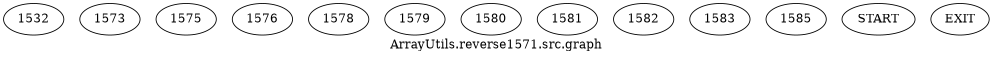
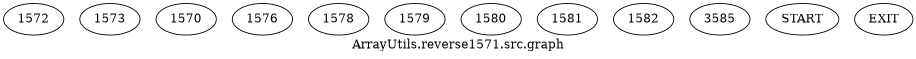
node "1532": label "1532" -> "1572"
node "1575": label "1575" -> "1570"
node "1583": removed
node "1585": label "1585" -> "3585"
